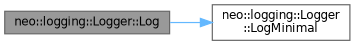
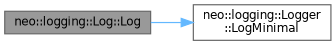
node "neo::logging::Logger::Log": label "neo::logging::Logger::Log" -> "neo::logging::Log::Log"
